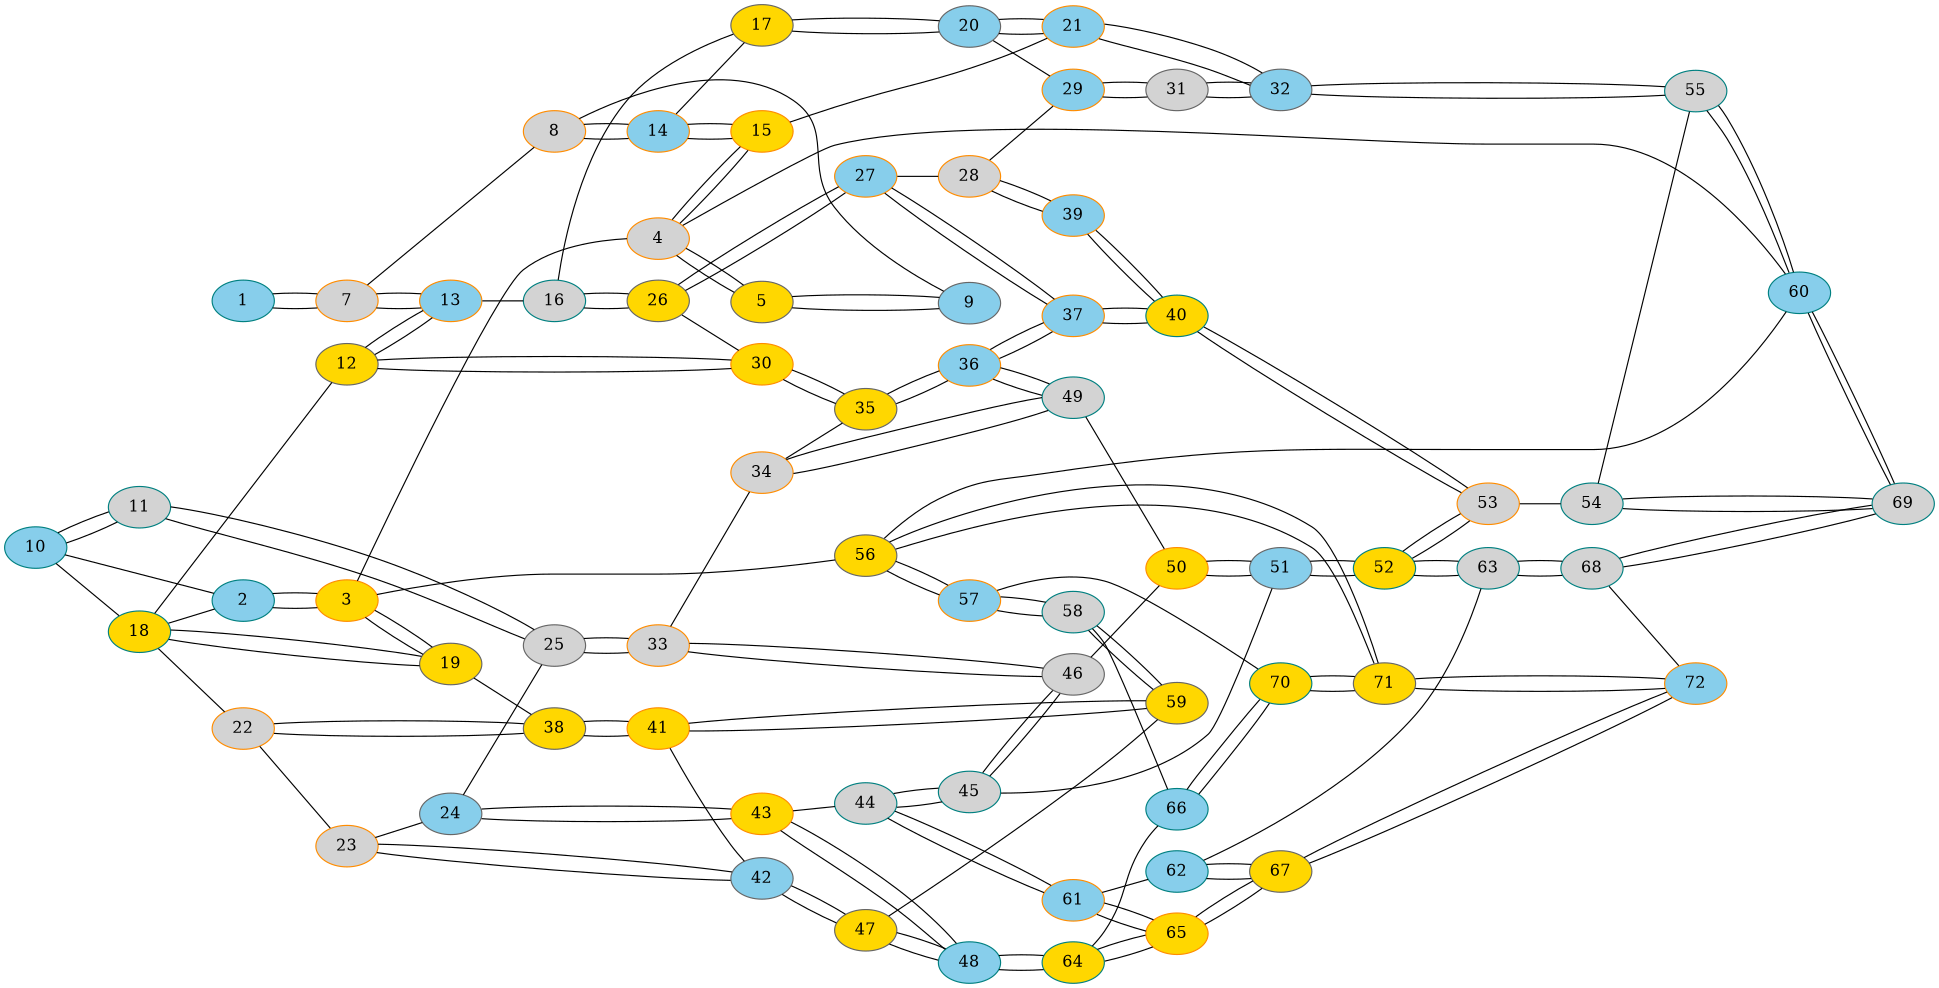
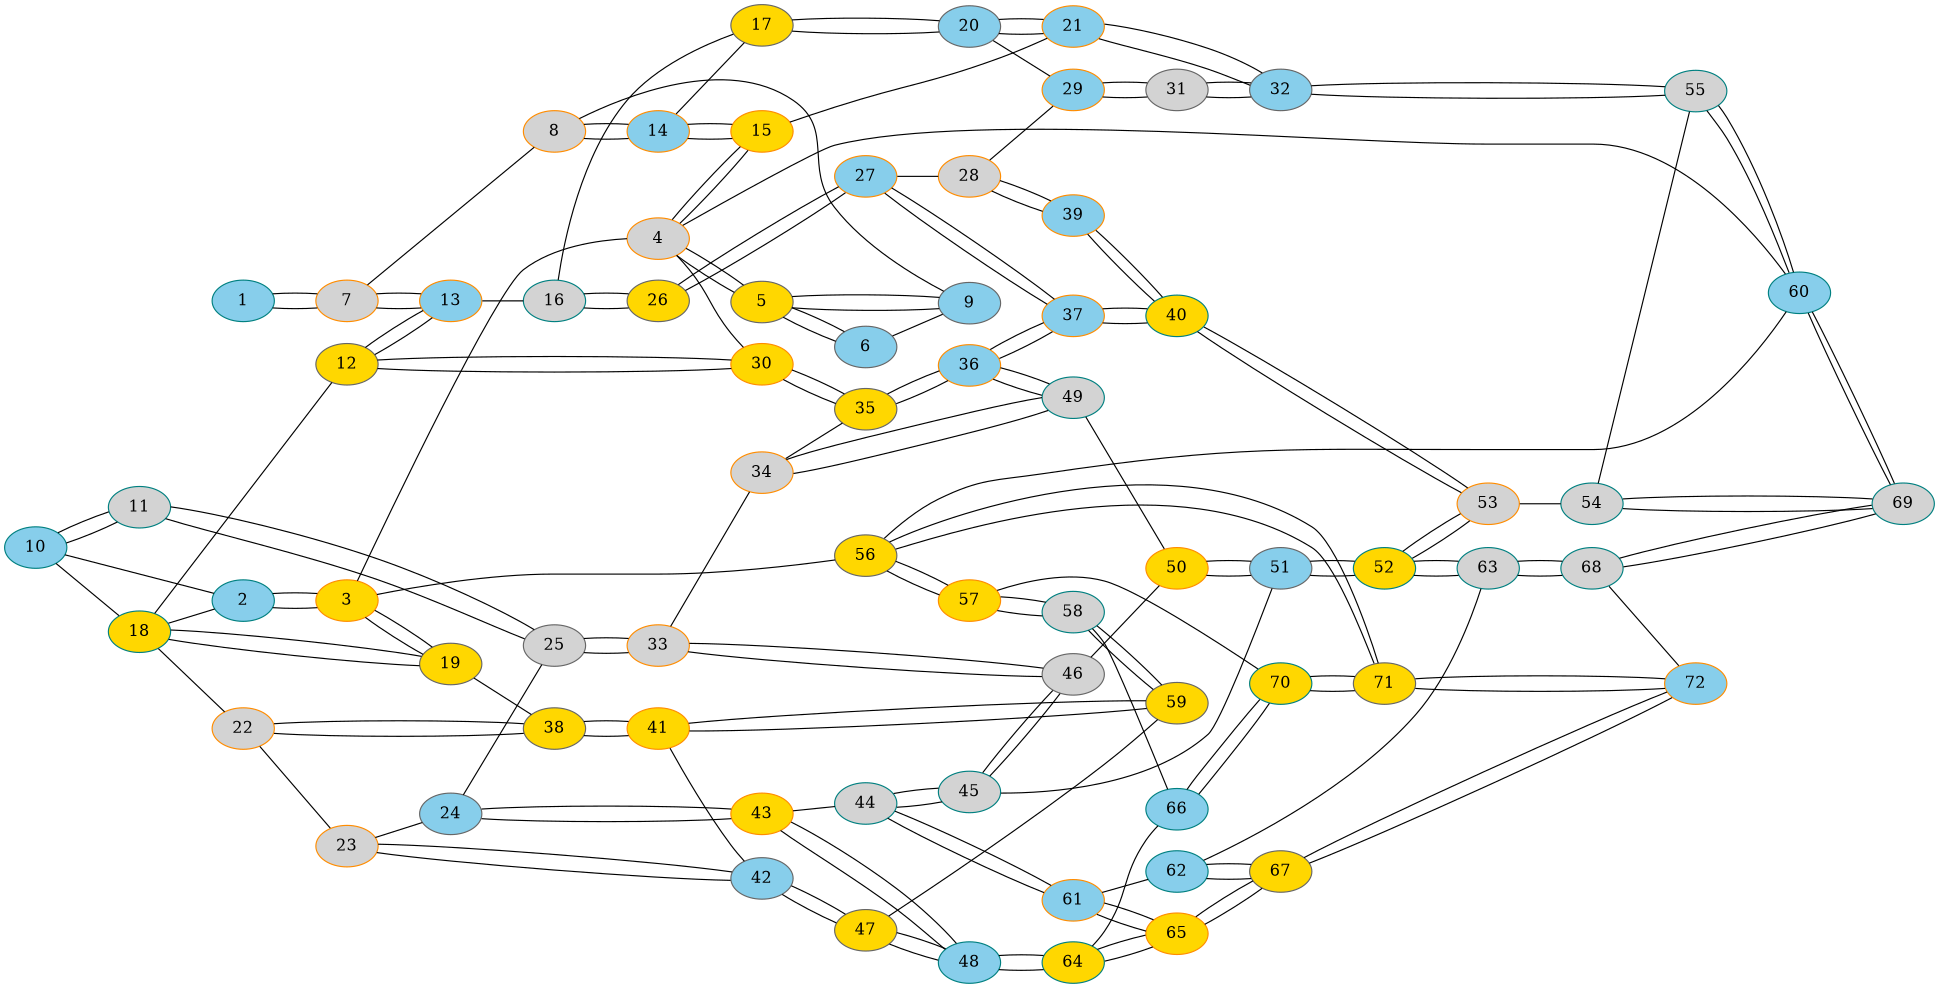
edge "26" -- "30": now "4" -- "30"
node "6": added
node "57": fillcolor skyblue -> gold
